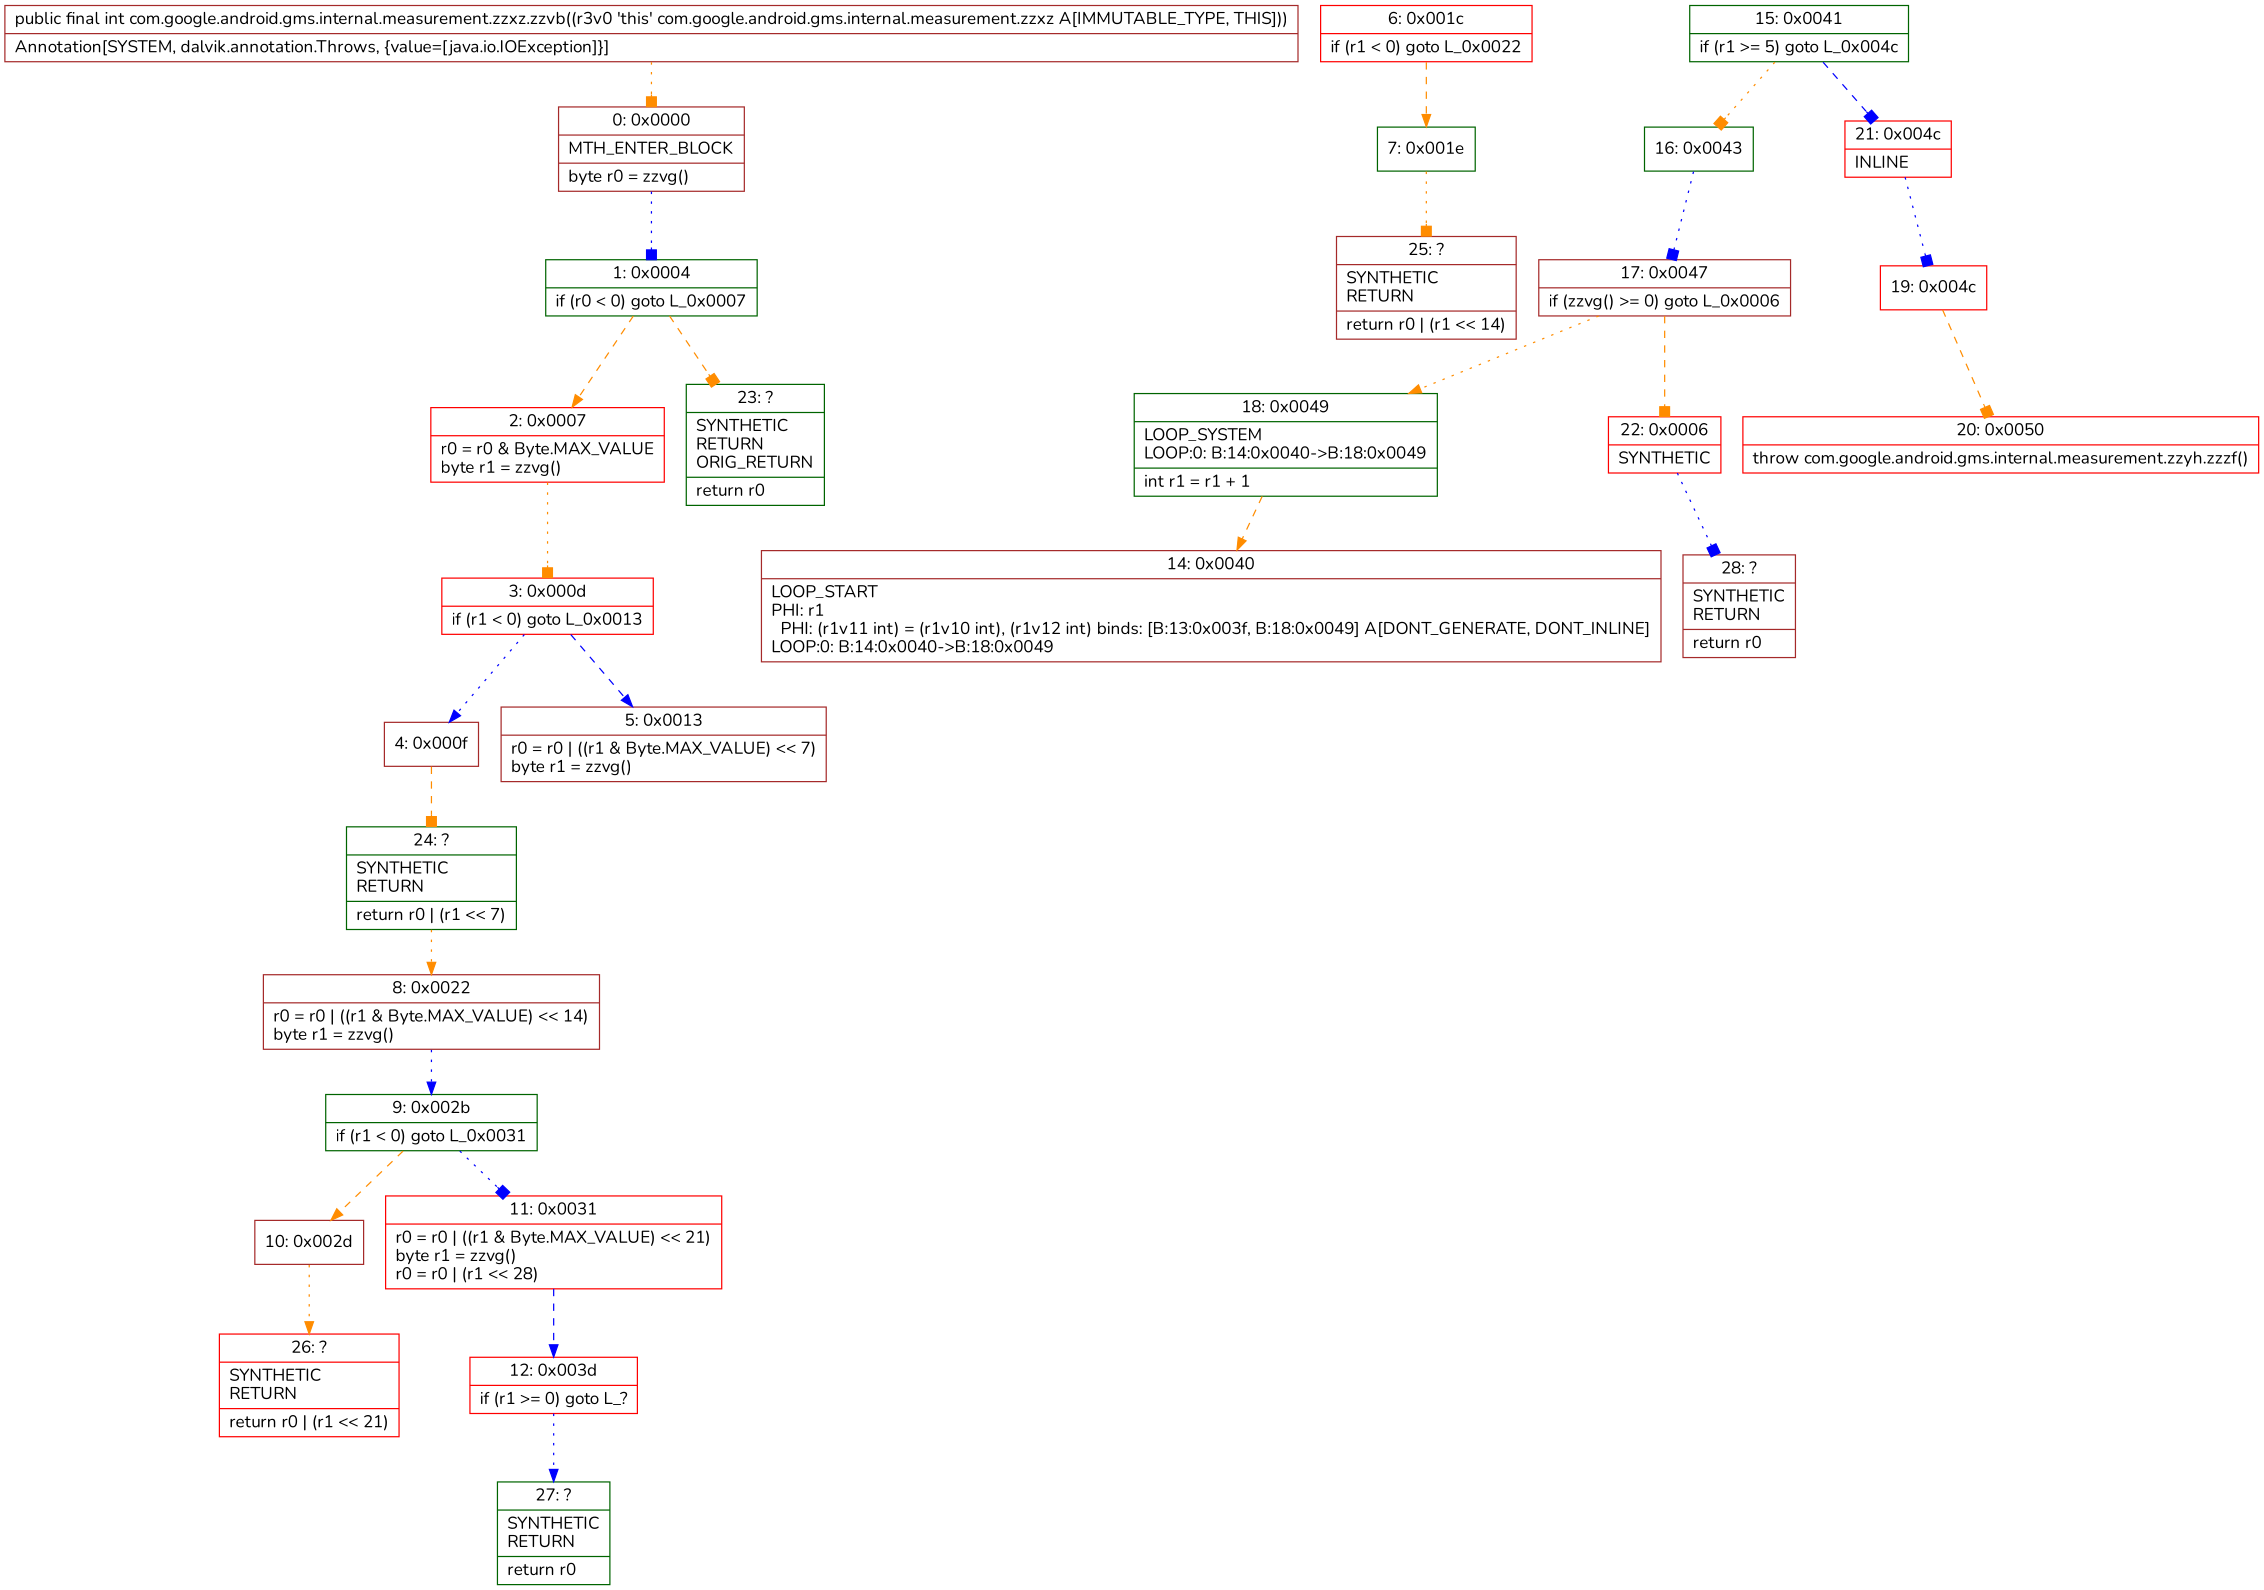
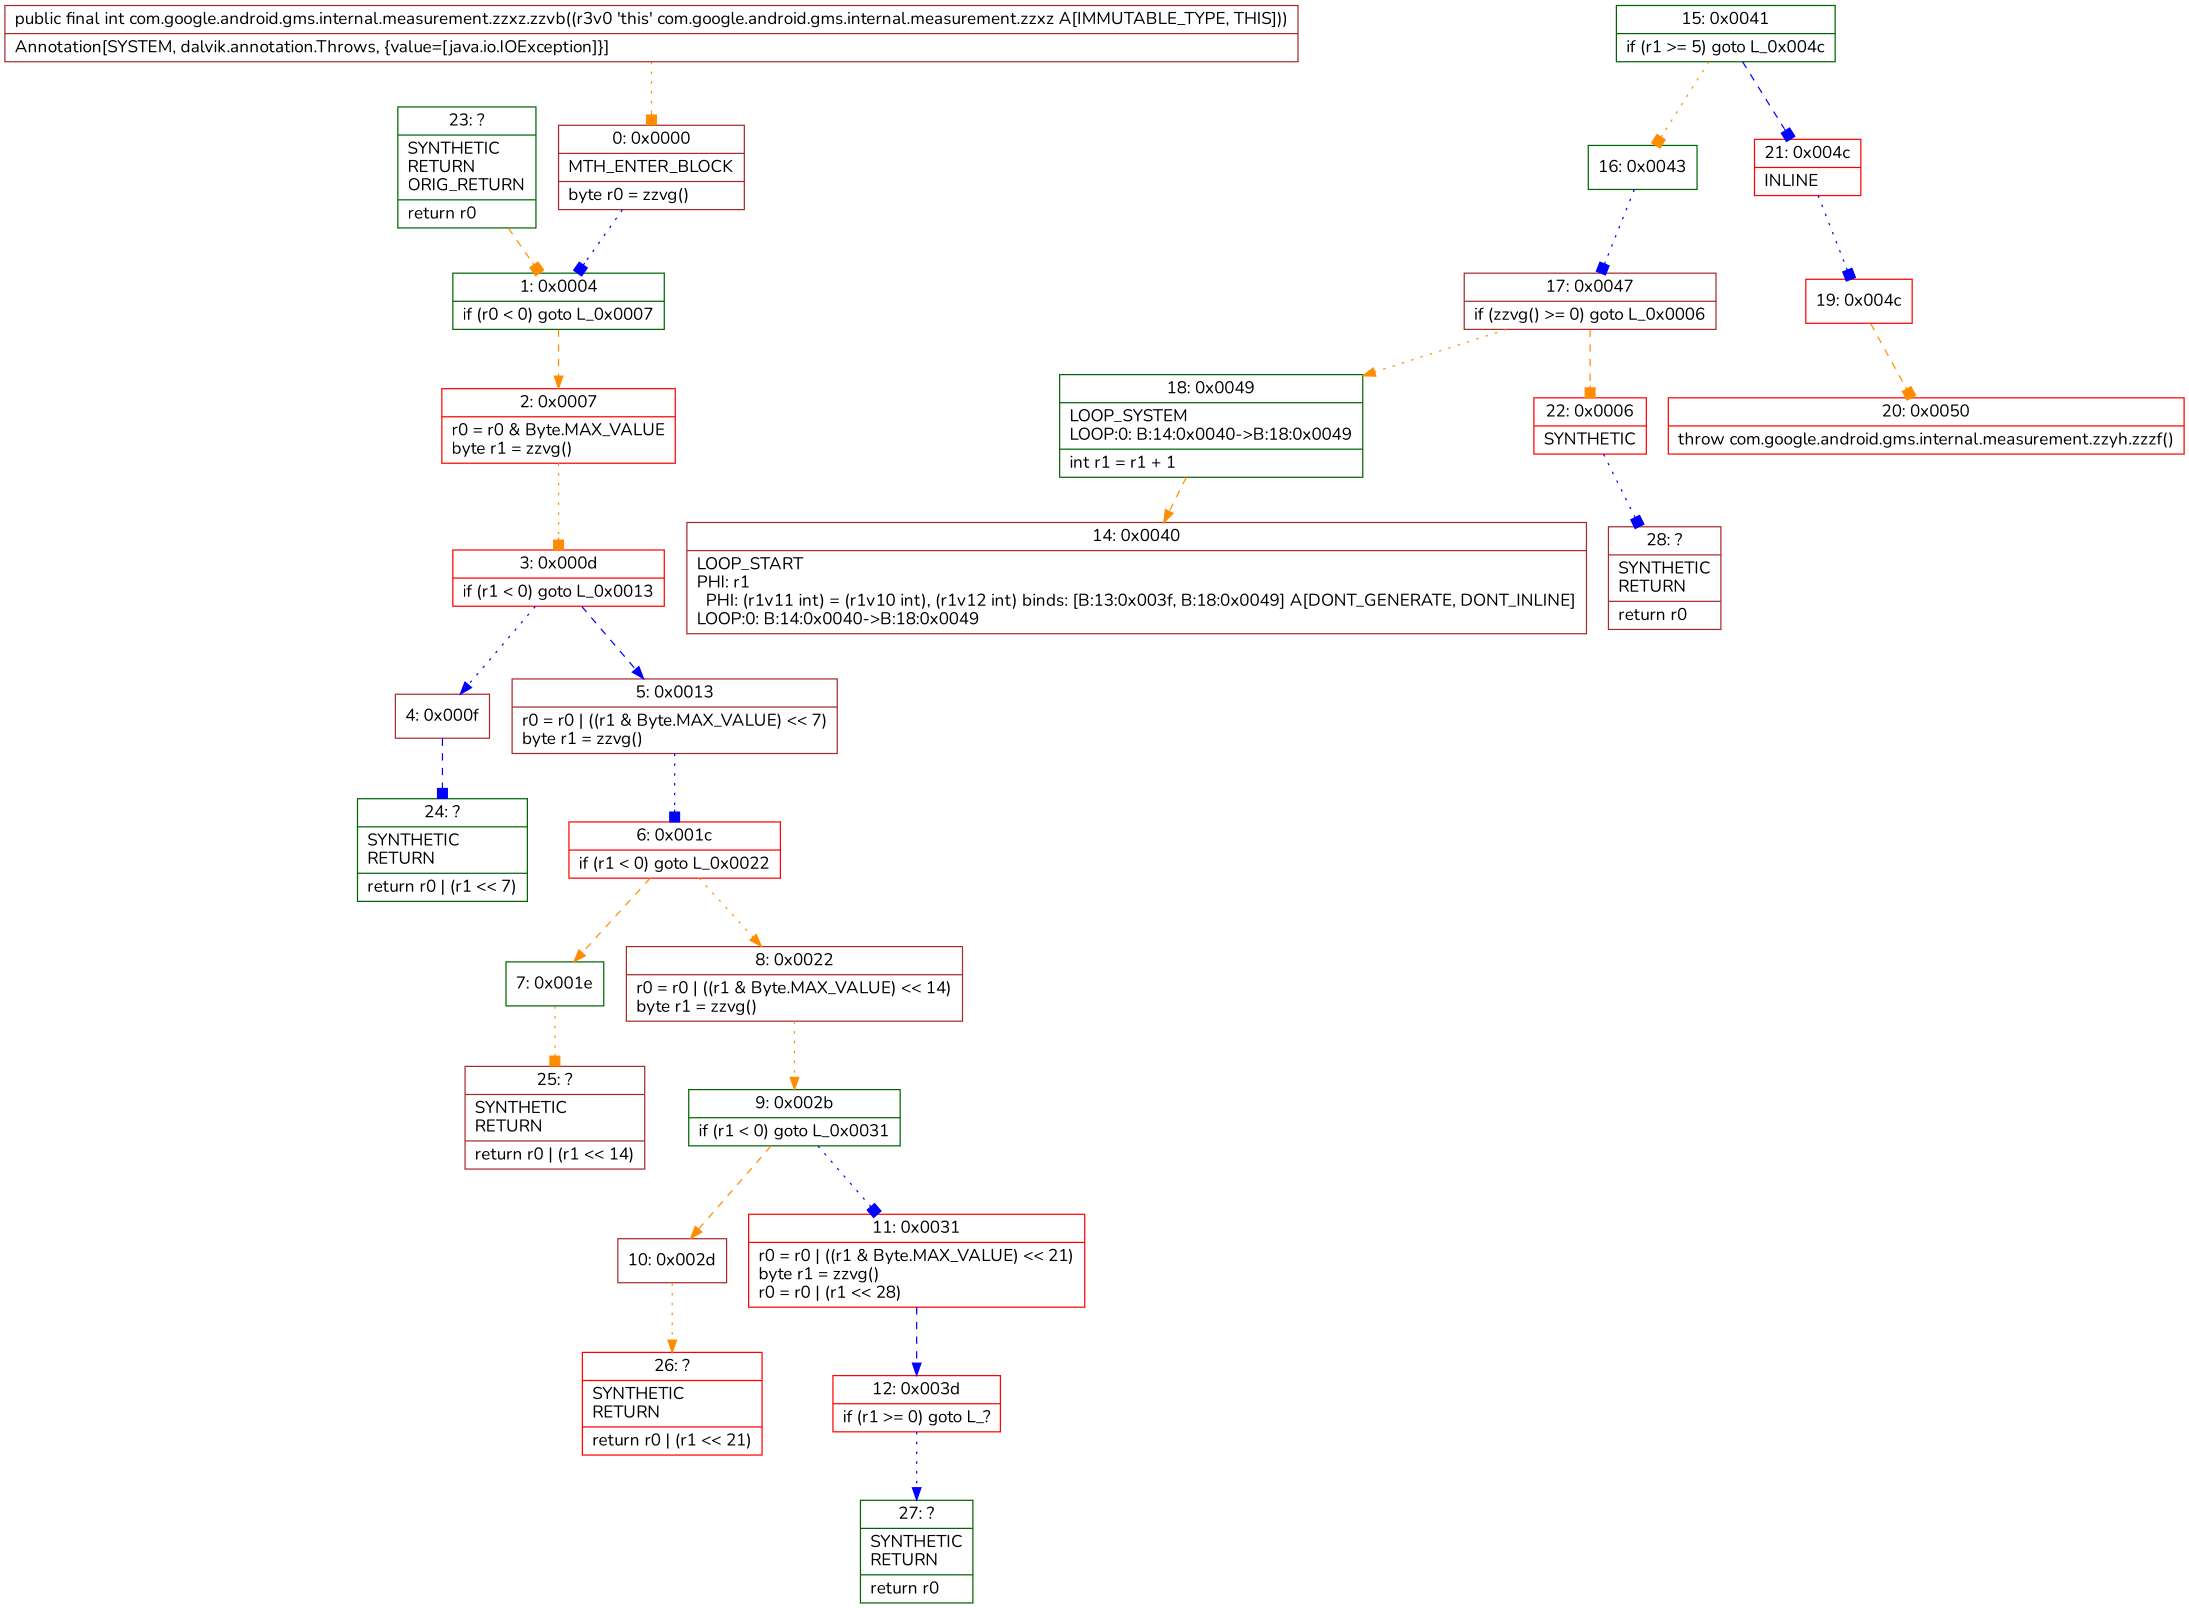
edge "1: 0x0004" -> "23: ?": reversed
edge "5: 0x0013" -> "6: 0x001c": added
edge "4: 0x000f" -> "24: ?": color darkorange -> blue
edge "24: ?" -> "8: 0x0022": now "6: 0x001c" -> "8: 0x0022"
edge "8: 0x0022" -> "9: 0x002b": color blue -> darkorange
